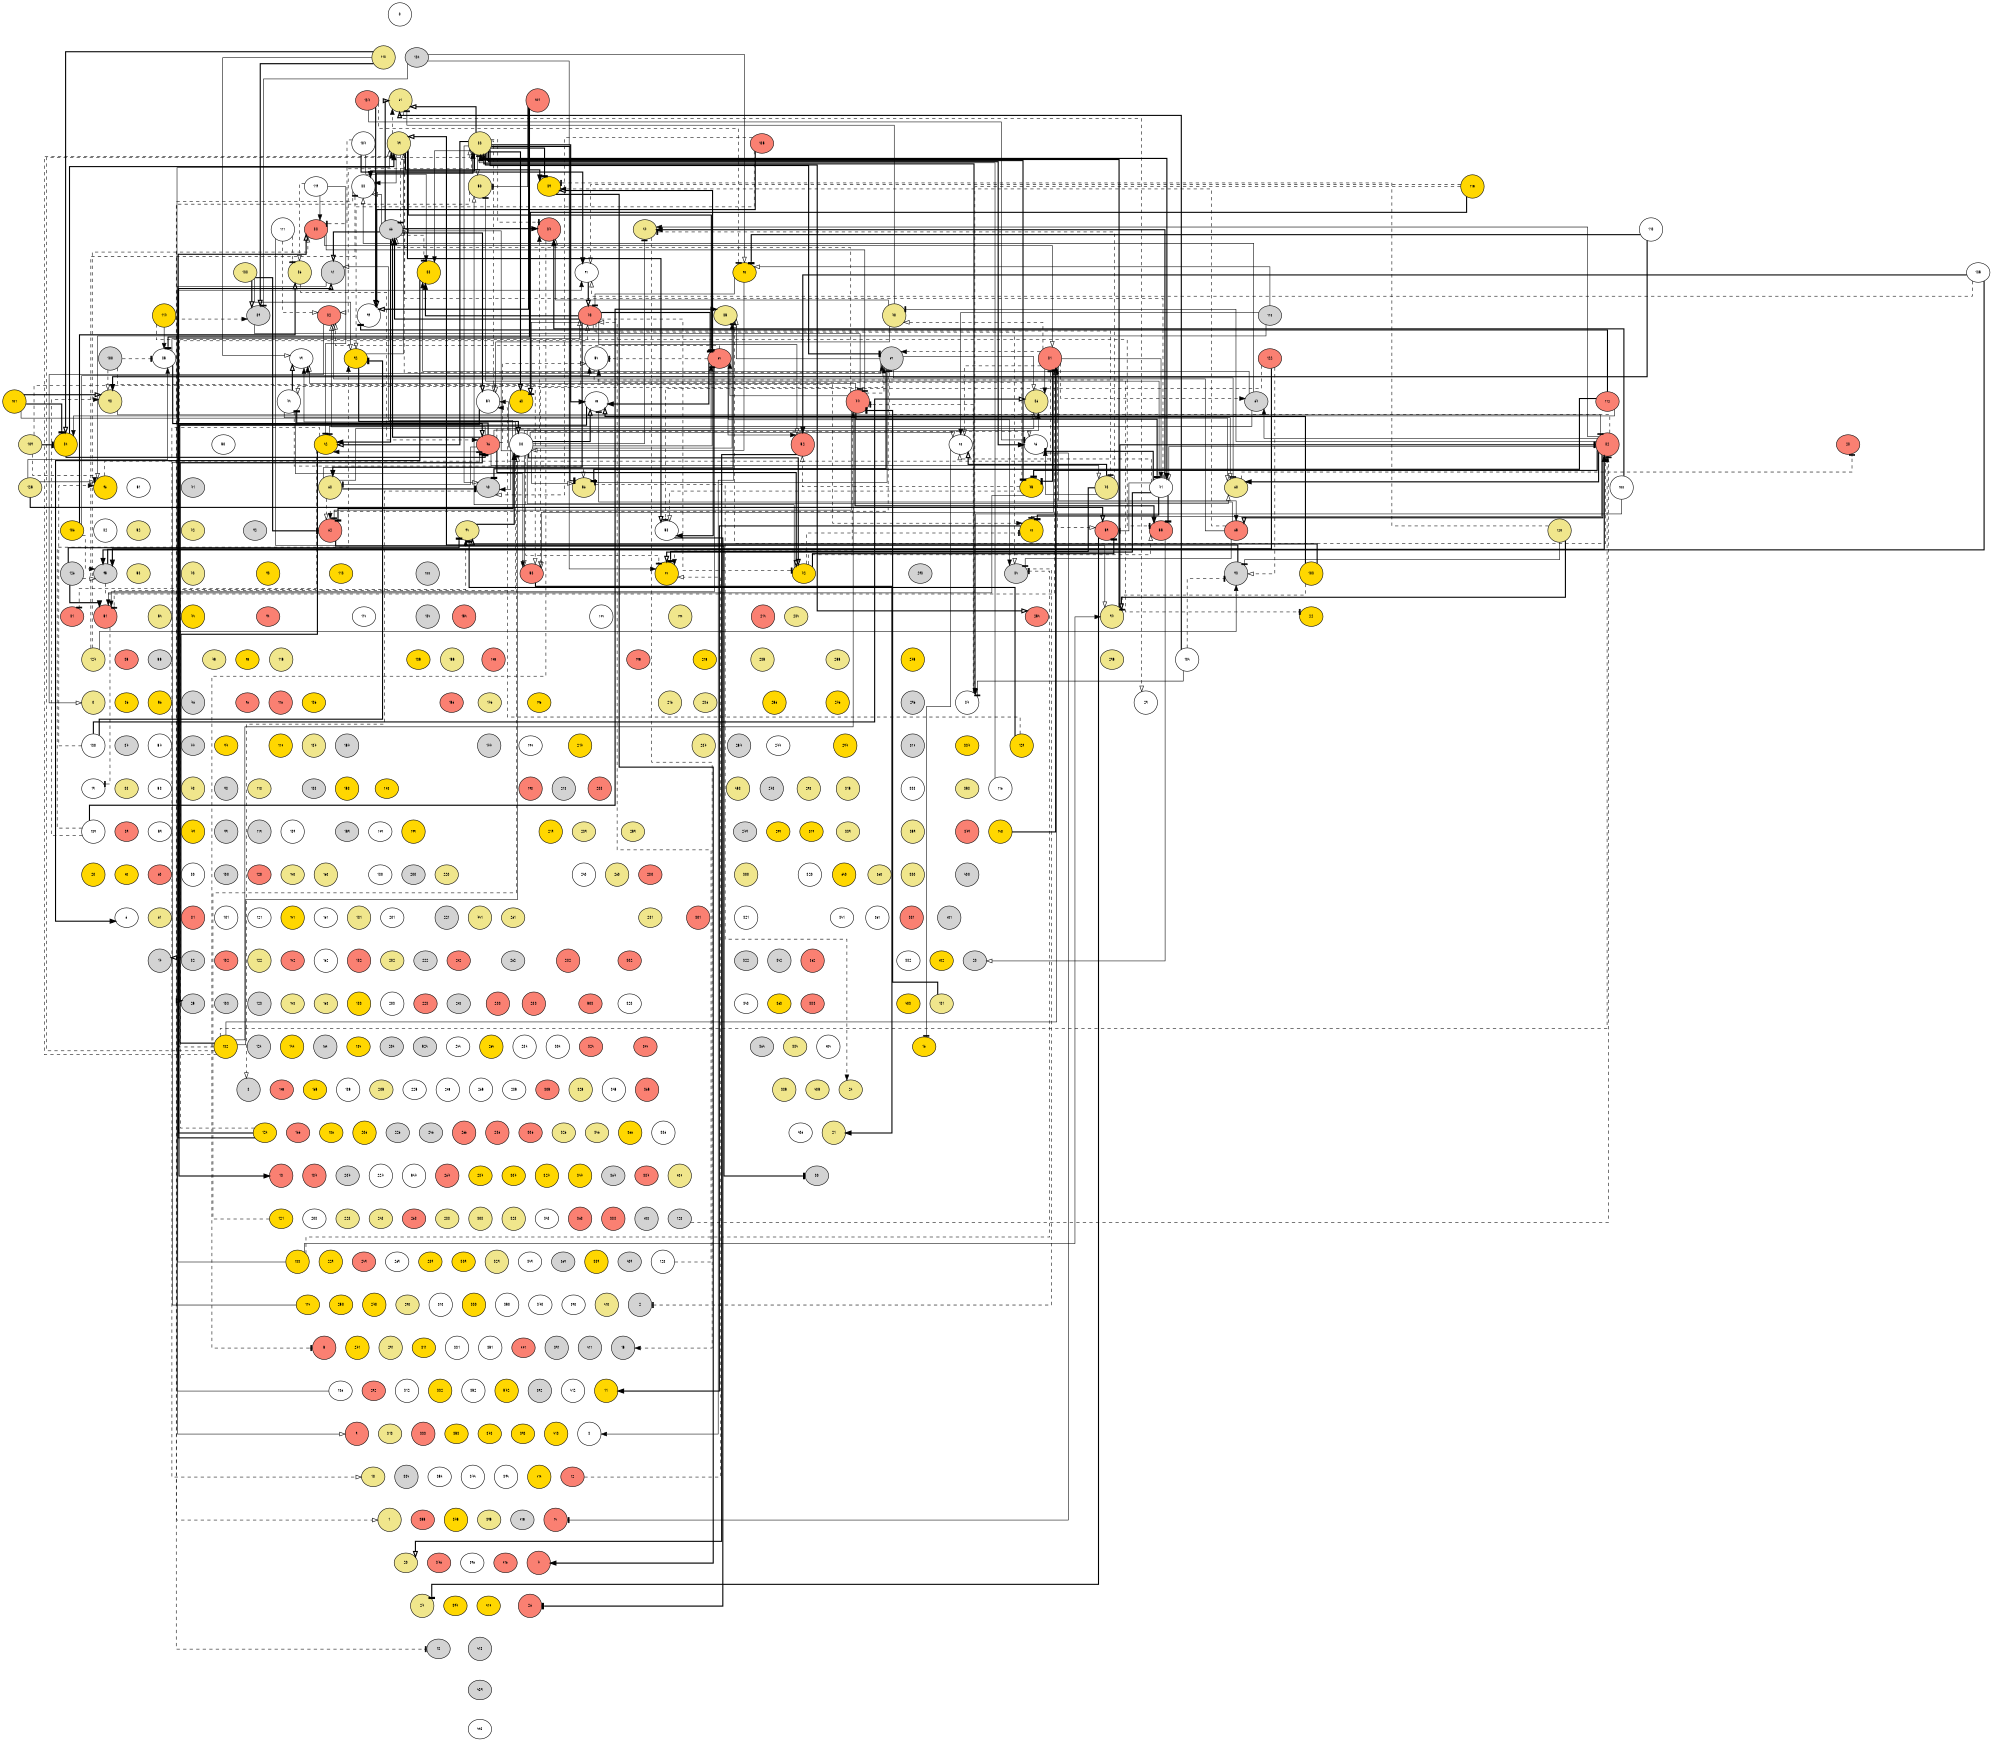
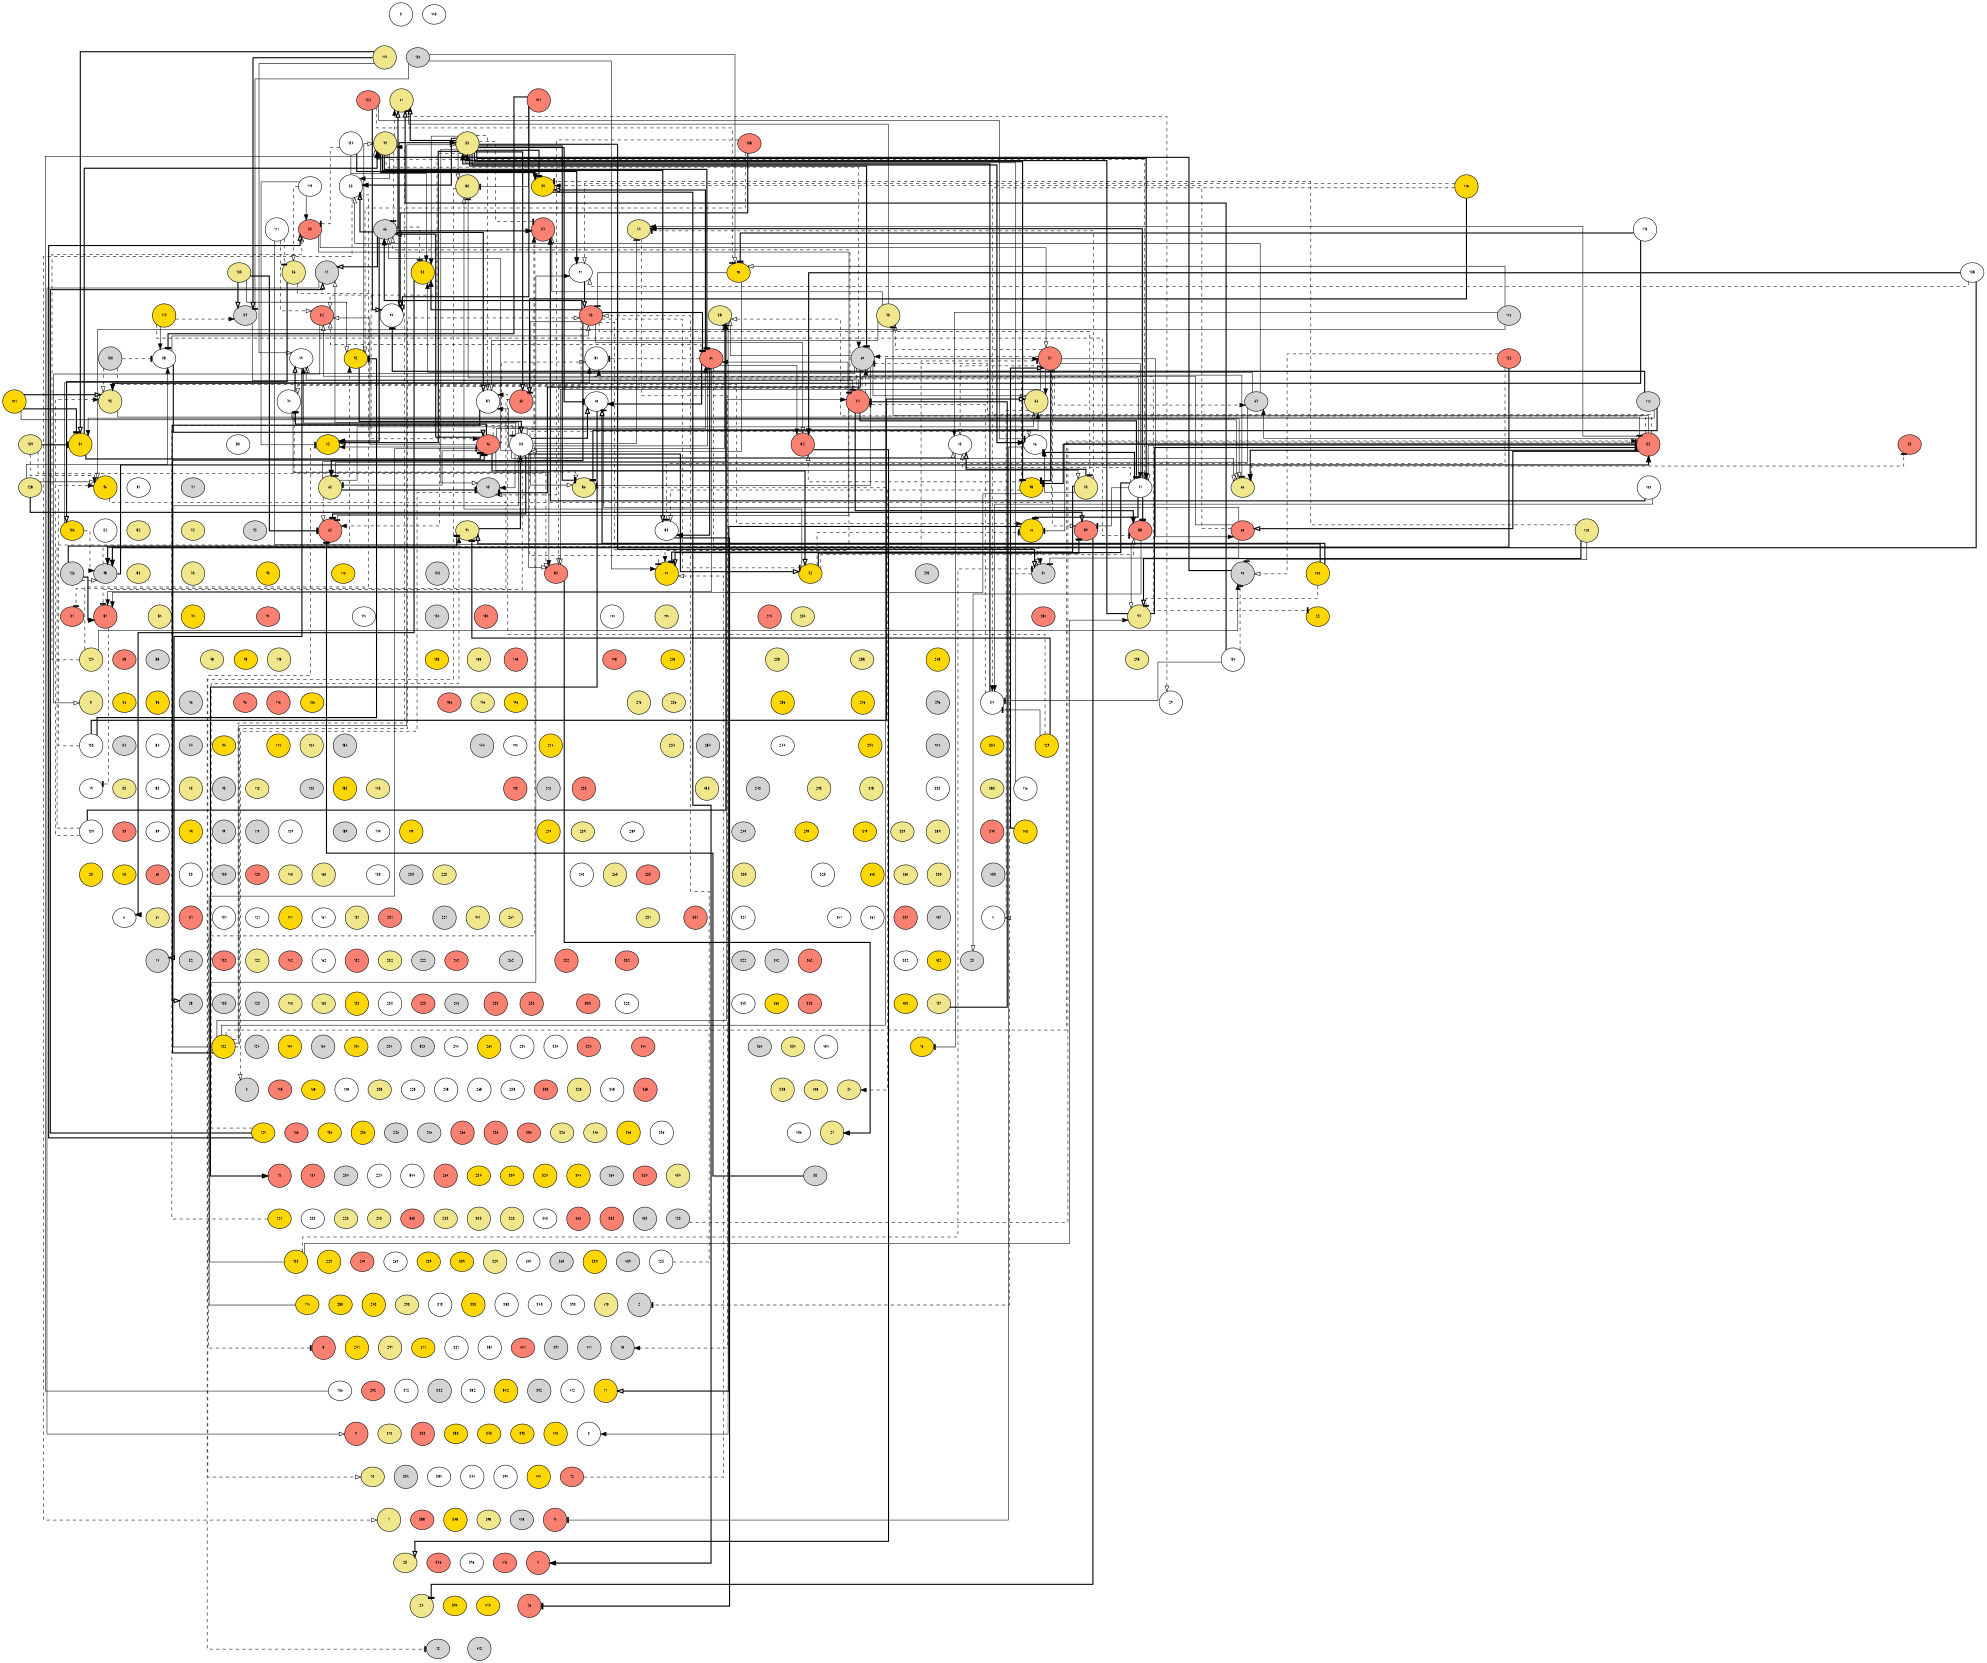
edge "83" -> "254": now "83" -> "34"
edge "66" -> "33": style solid -> bold
edge "83" -> "45": arrowhead normal -> tee
edge "106" -> "86": reversed
edge "69" -> "49": arrowhead normal -> onormal
node "63": fillcolor gold -> salmon
node "112": fillcolor salmon -> lightgrey
edge "64" -> "34": style solid -> dashed
edge "67" -> "42": now "67" -> "68"
edge "132" -> "83": style dashed -> solid
edge "42" -> "31": now "63" -> "31"
edge "42" -> "17": now "49" -> "17"
edge "62" -> "30": reversed
edge "129" -> "87": added
node "317": label "317" -> "917"
node "178": fillcolor gold -> khaki
node "259": fillcolor khaki -> white
edge "43" -> "11": arrowhead normal -> onormal
node "201": fillcolor white -> salmon
node "4": added
node "268": label "268" -> "568"
node "332": fillcolor gold -> lightgrey
node "439": removed
